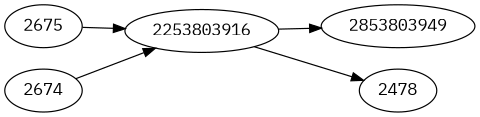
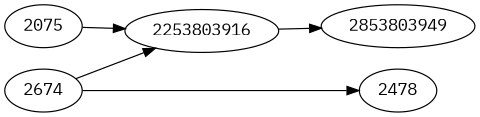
node "2675": label "2675" -> "2075"
edge "2253803916" -> "2478": now "2674" -> "2478"
